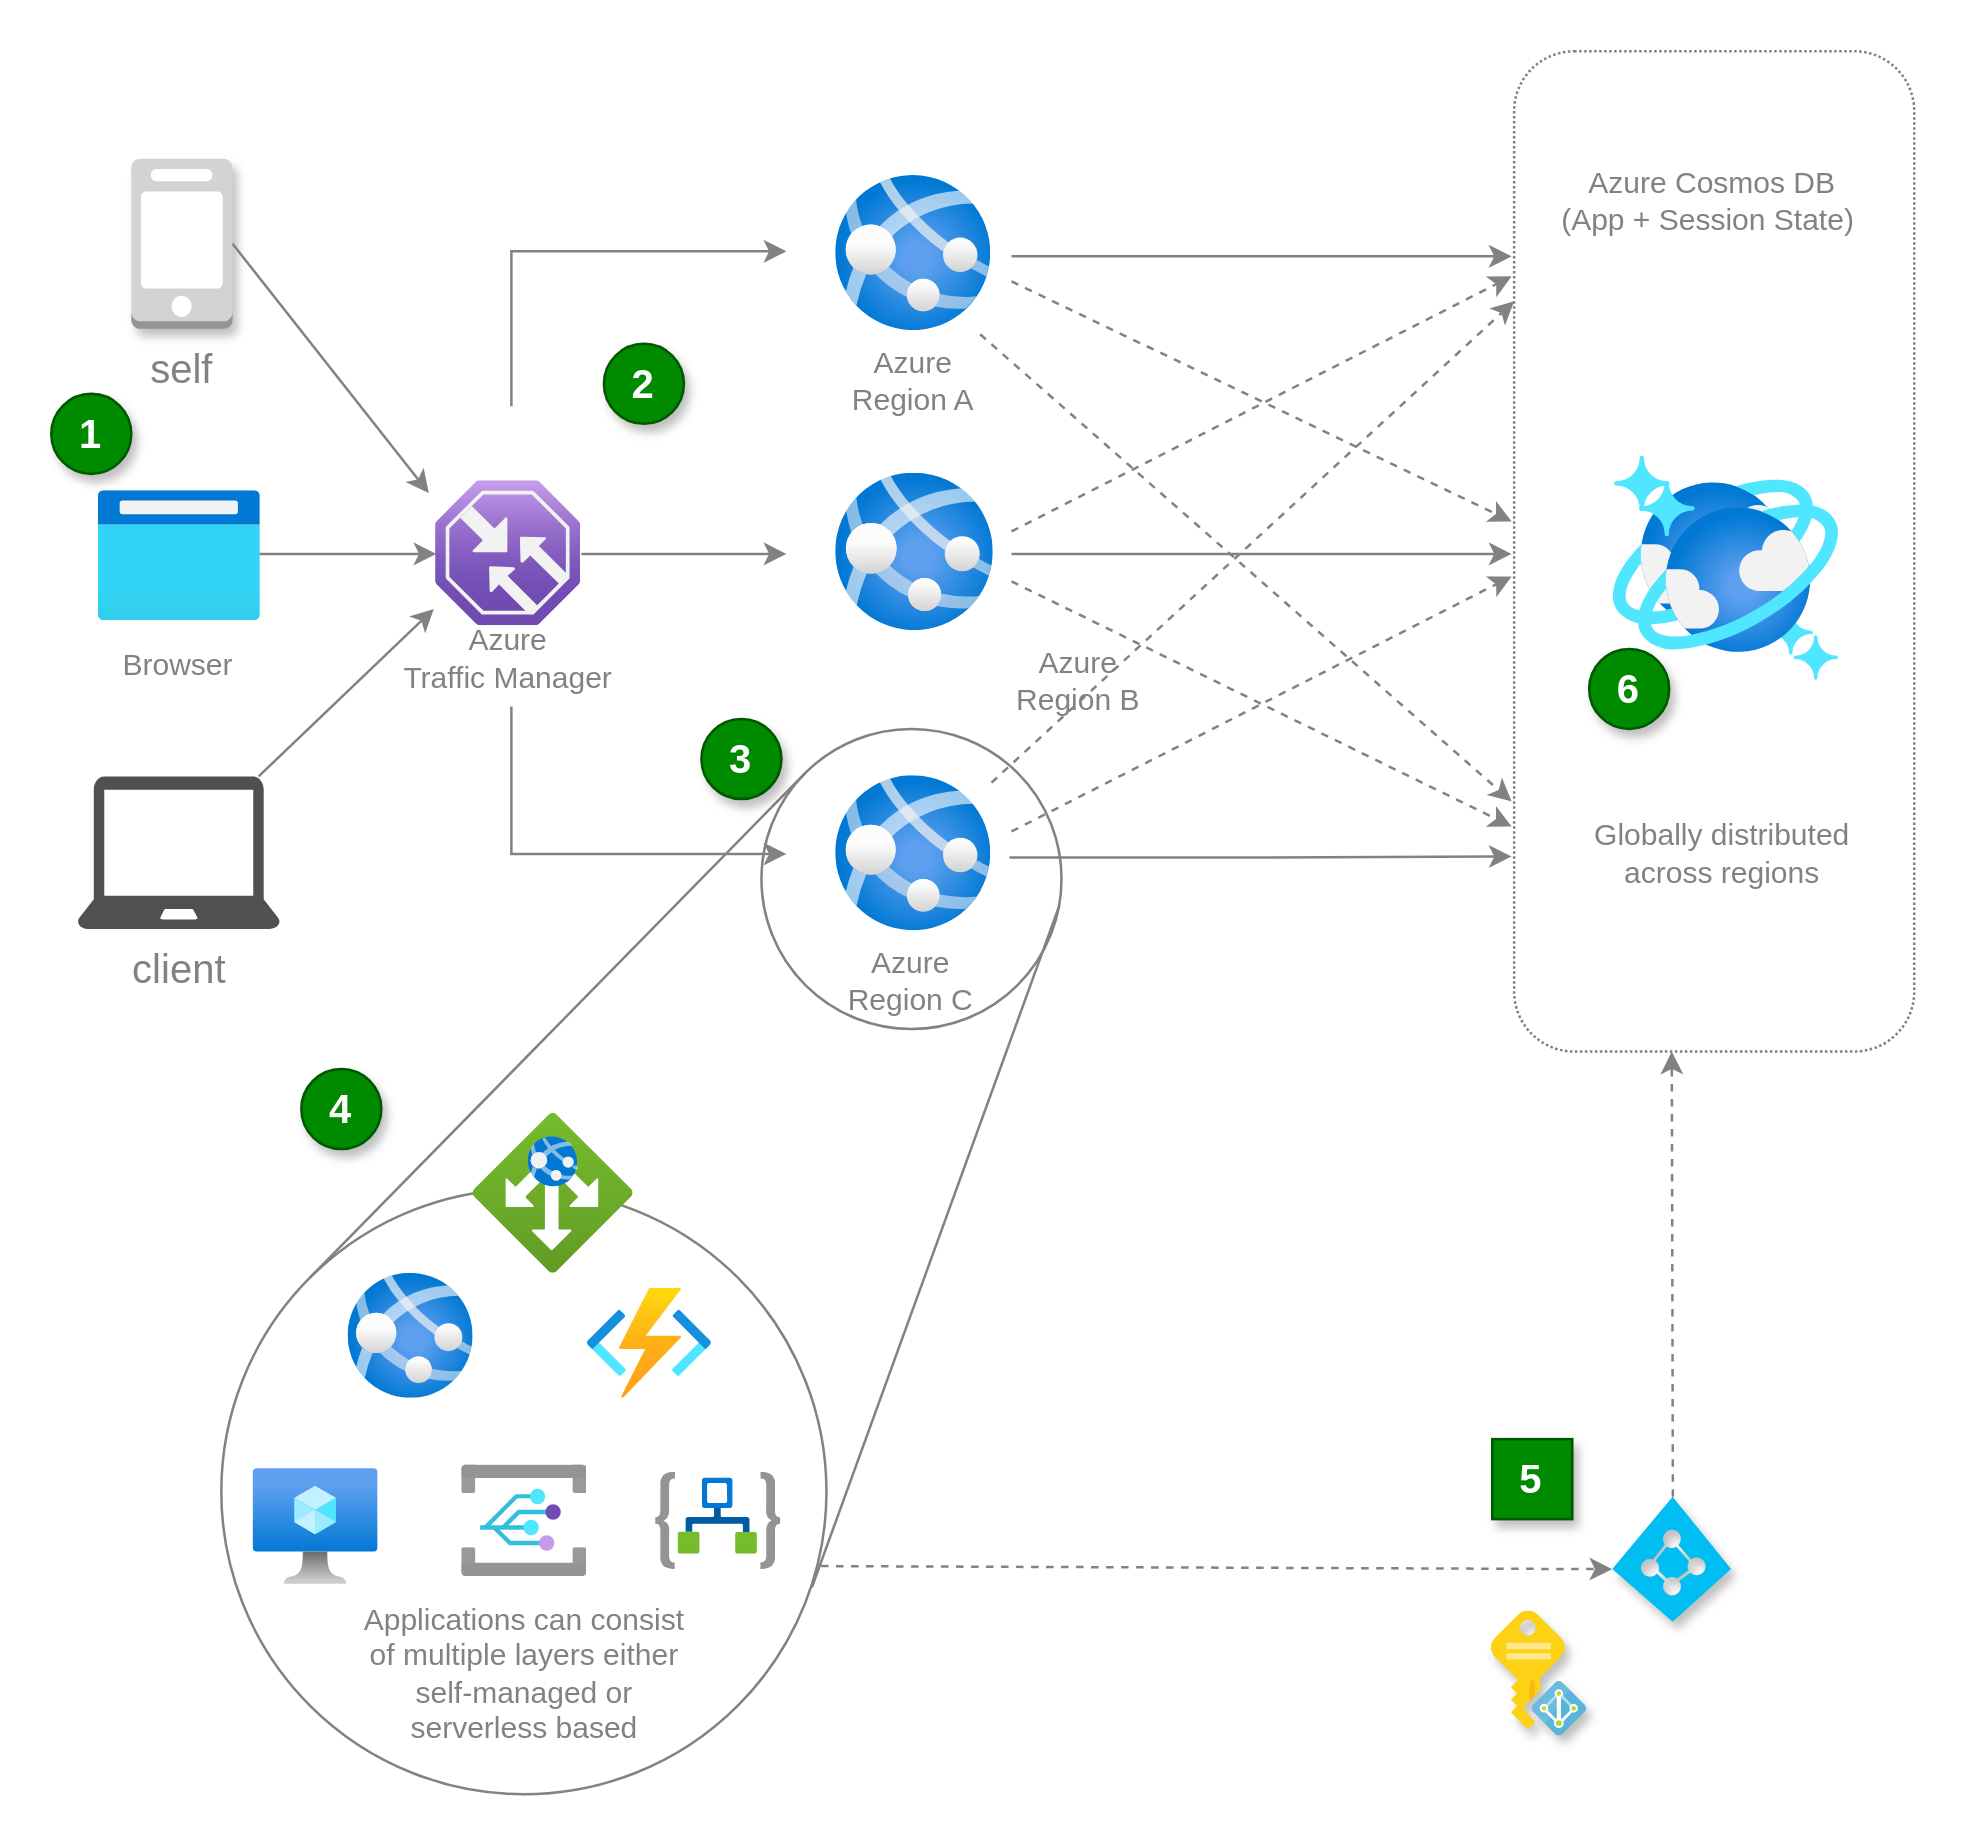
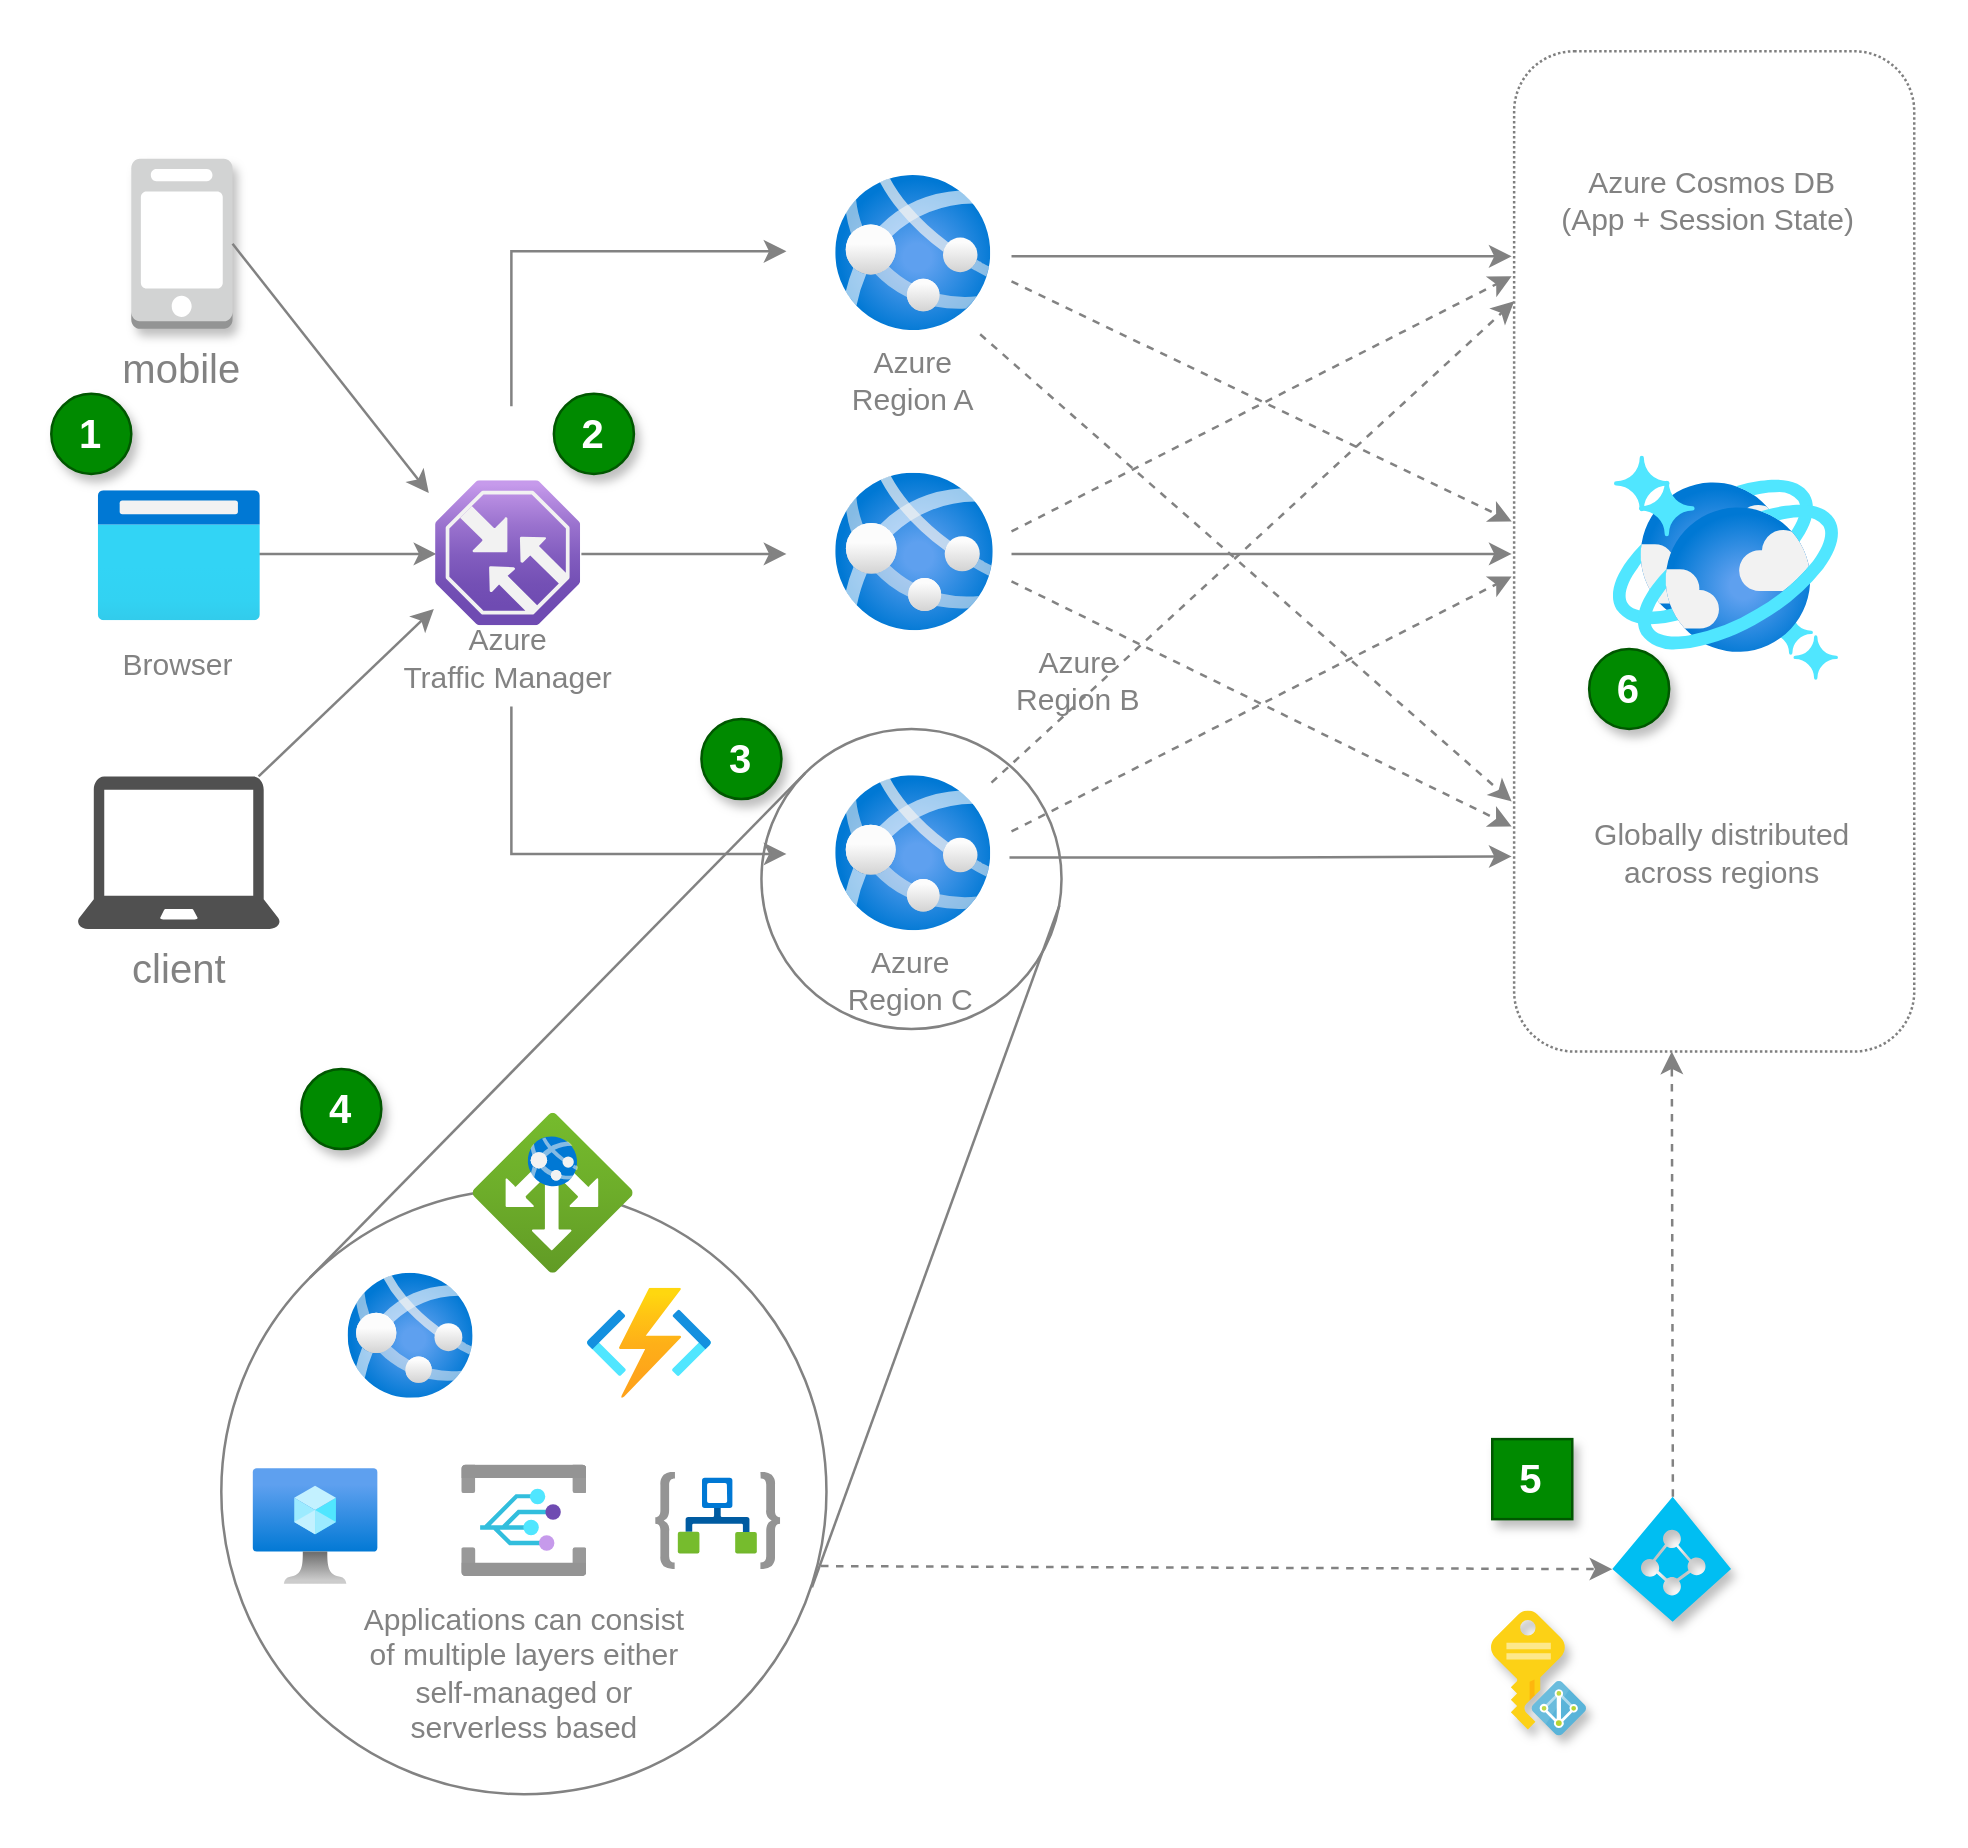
node "self": label "self" -> "mobile"
node "2": moved (644, 384) -> (594, 434)
